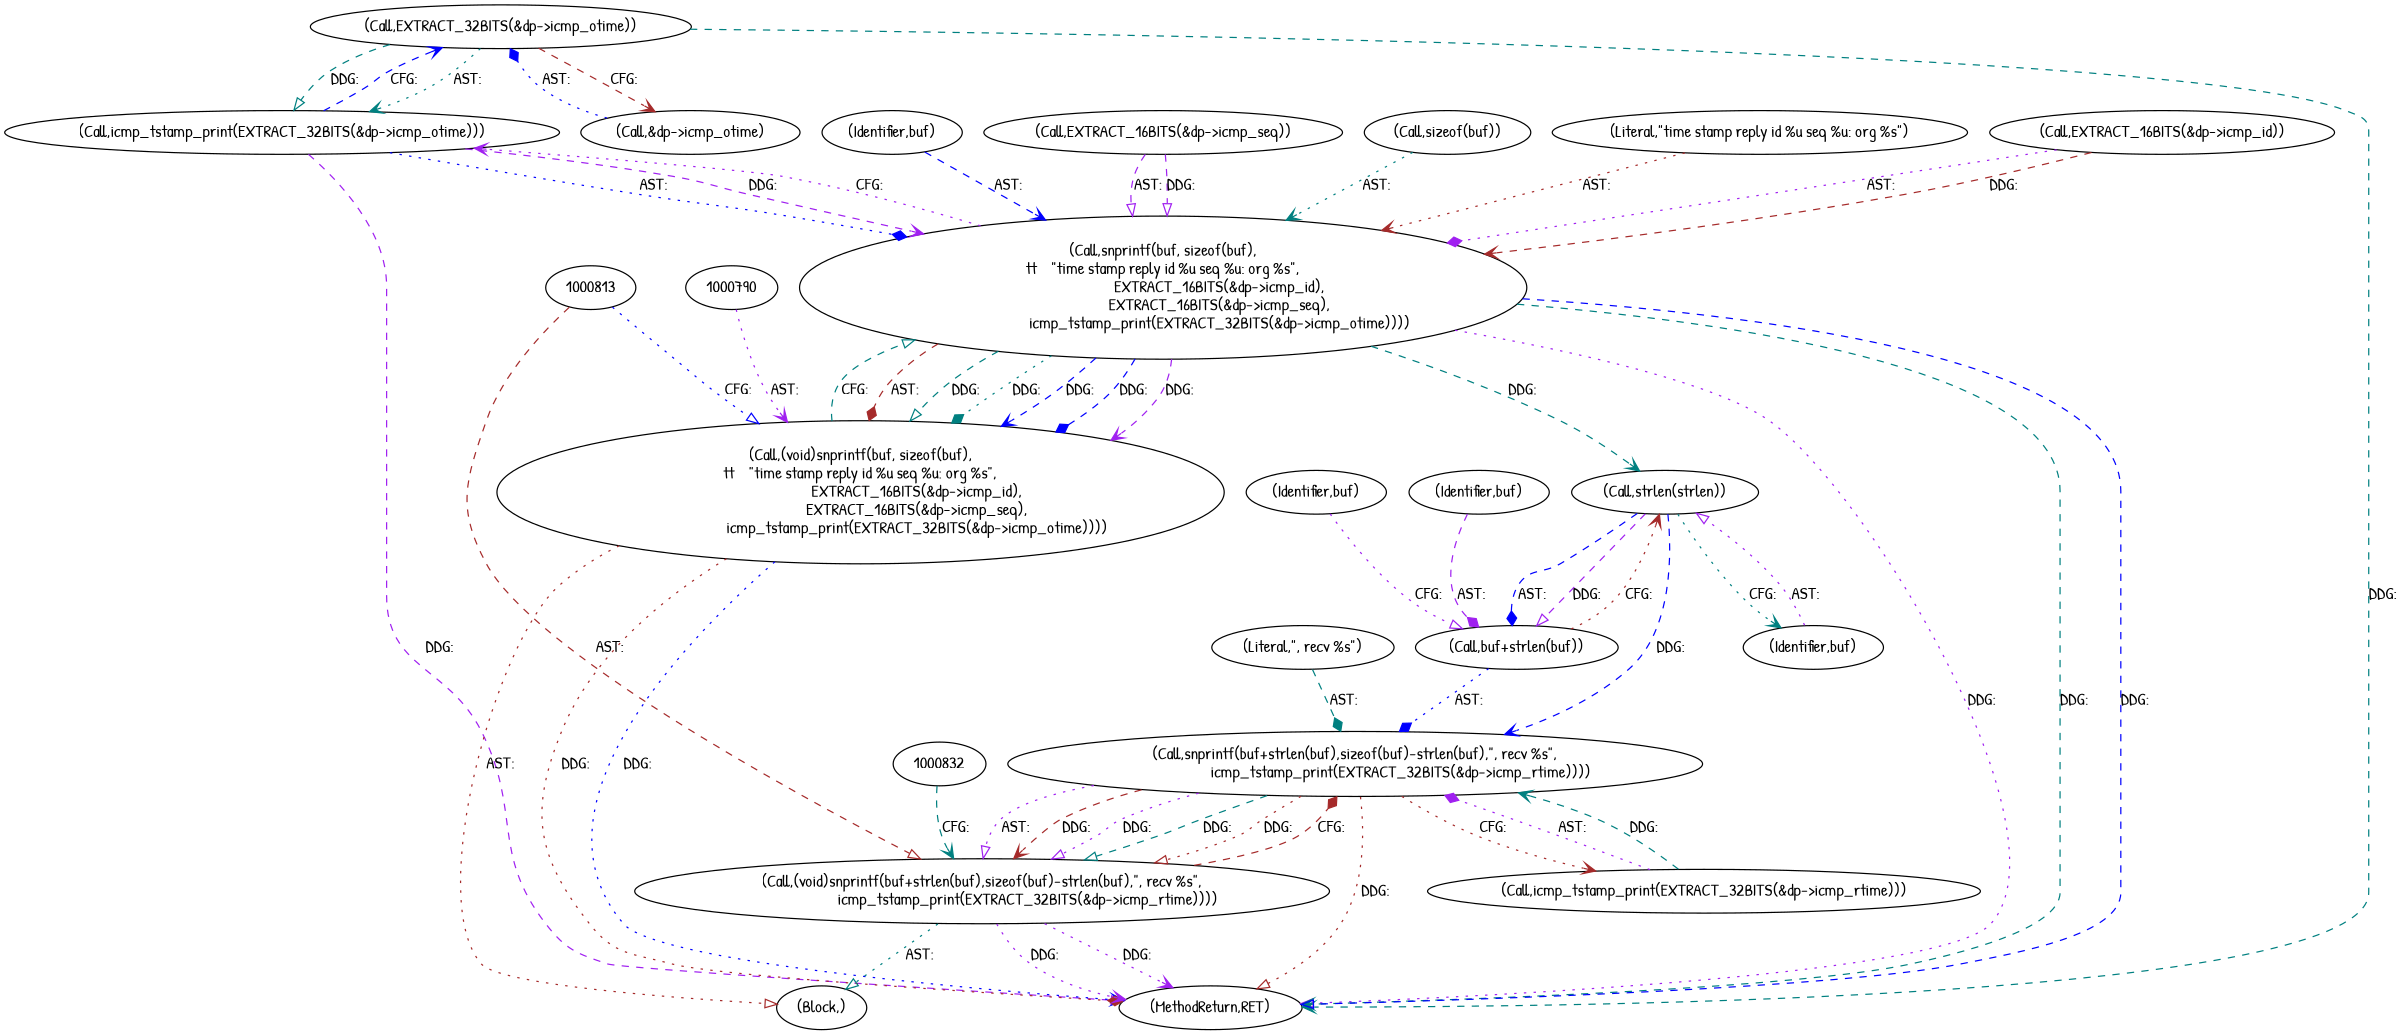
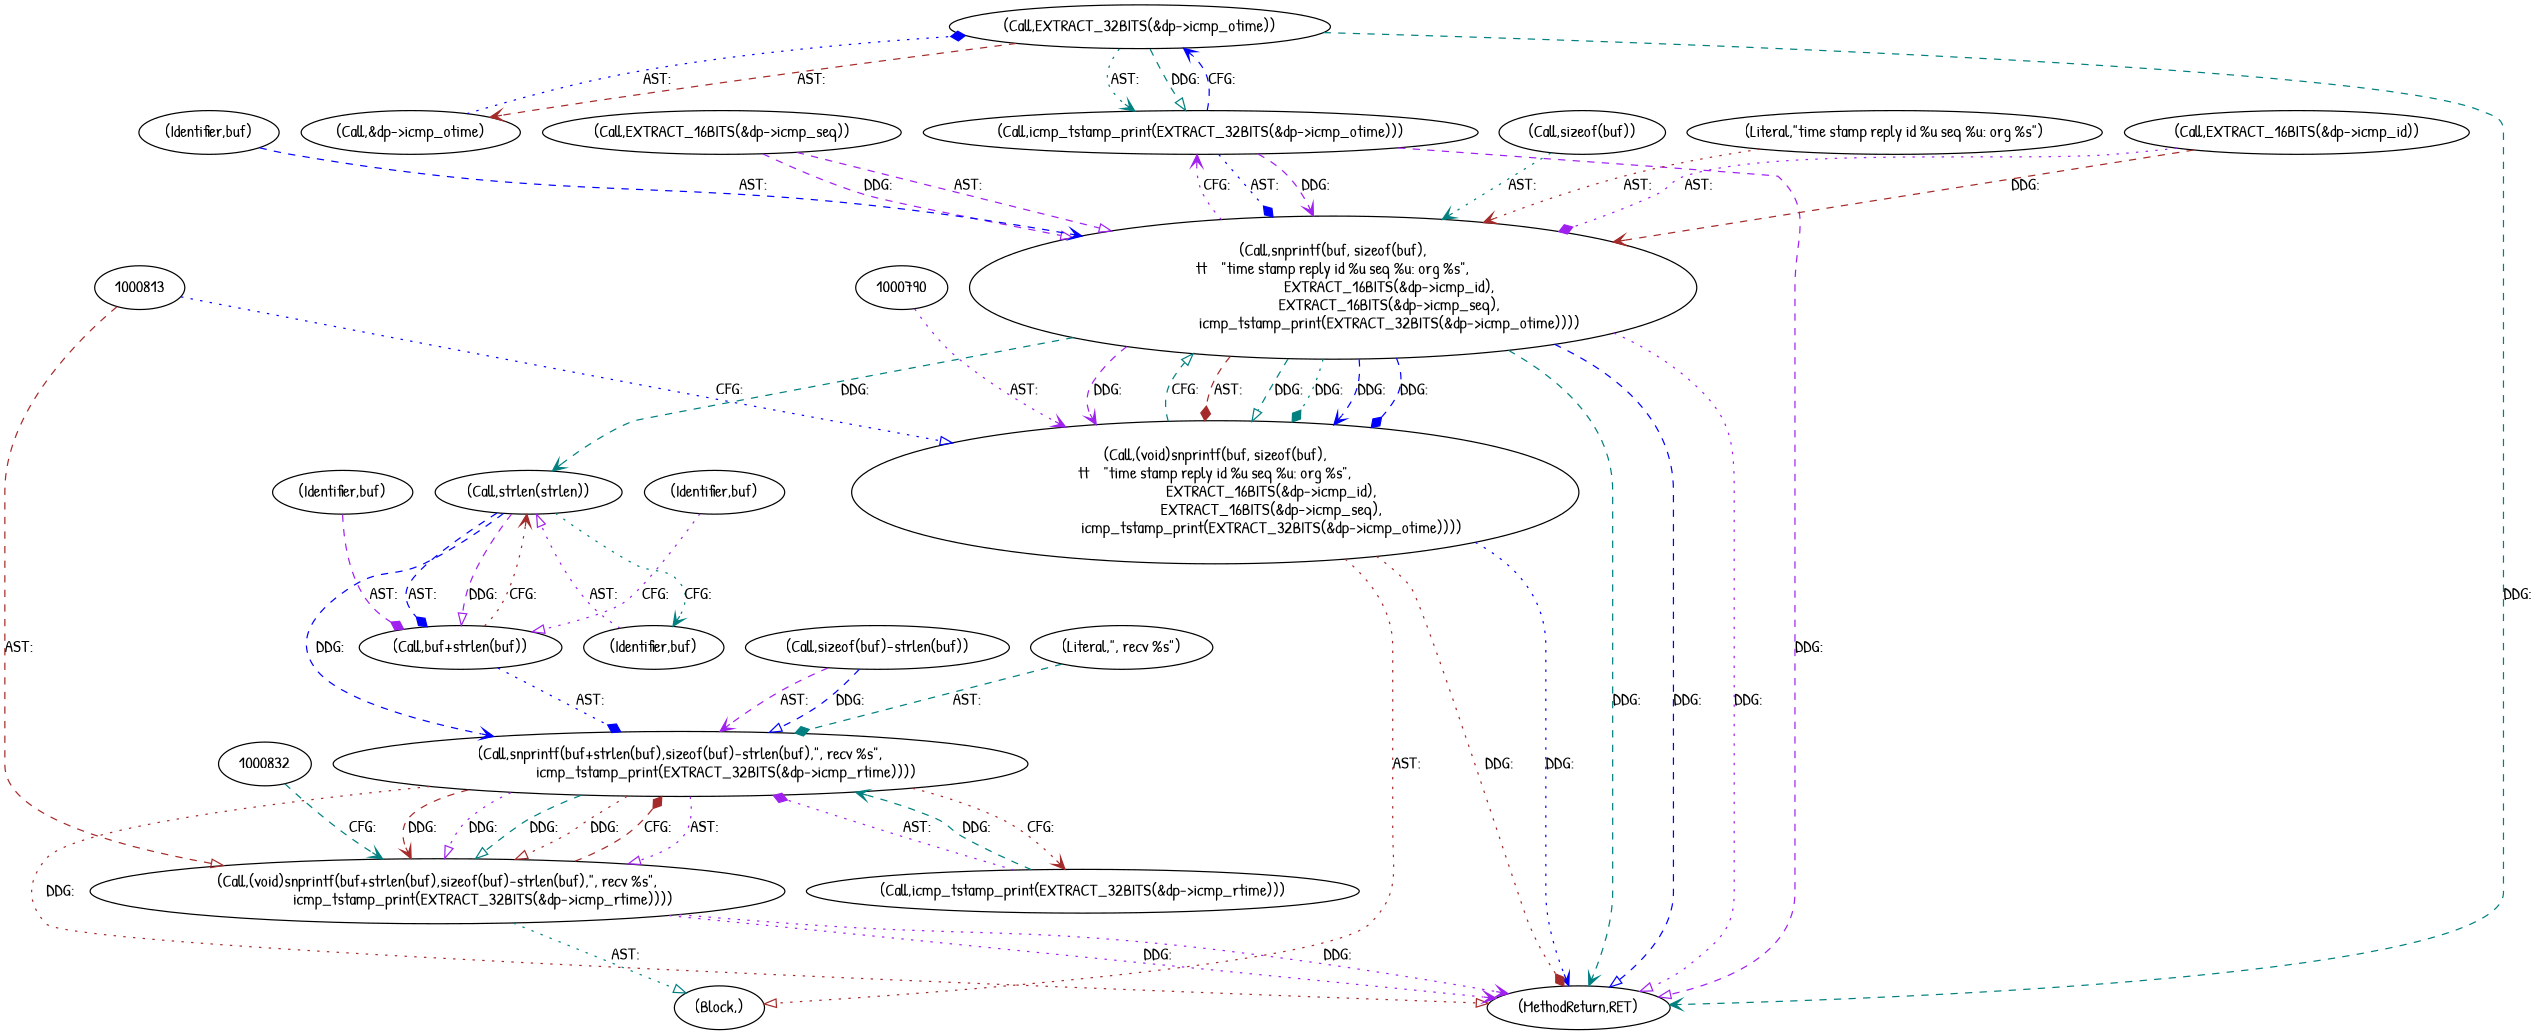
edge "(Call,EXTRACT_32BITS(&dp->icmp_otime))" -> "(Call,&dp->icmp_otime)": label "CFG: " -> "AST: "
node "(Call,sizeof(buf)-strlen(buf))": added
